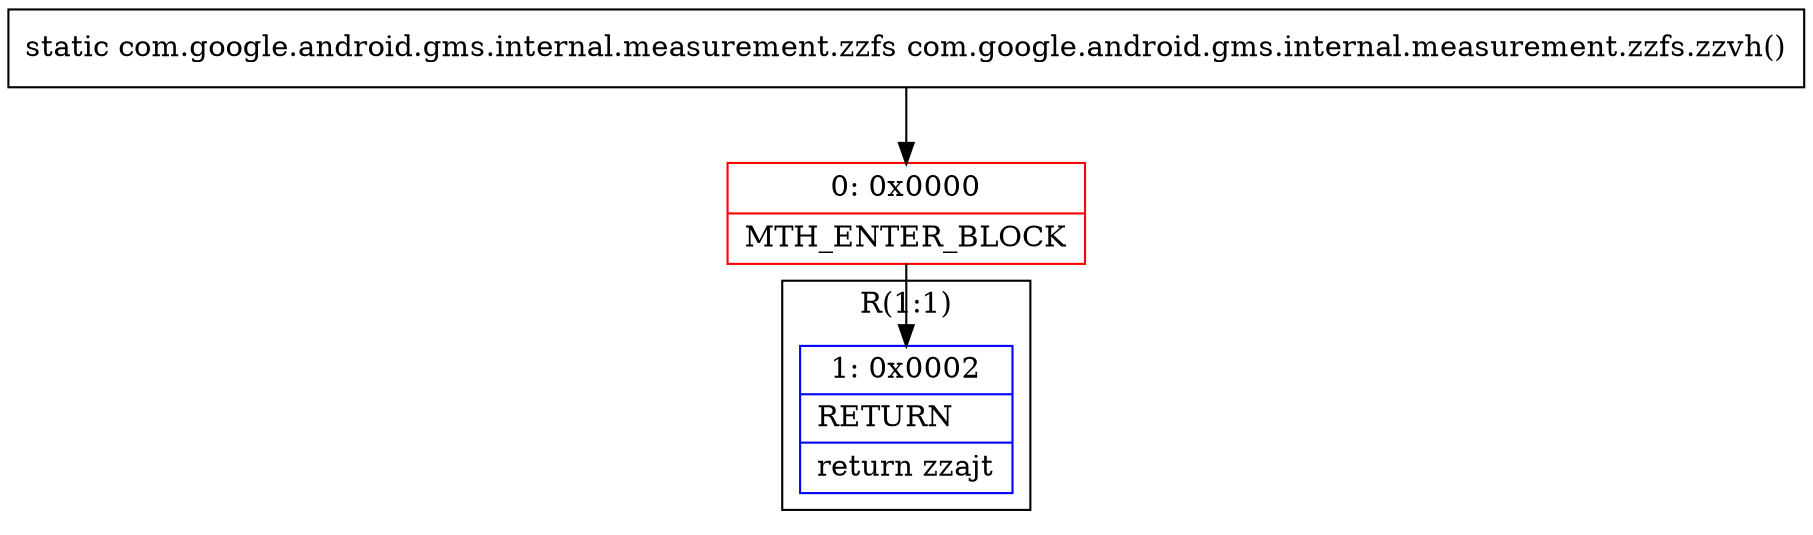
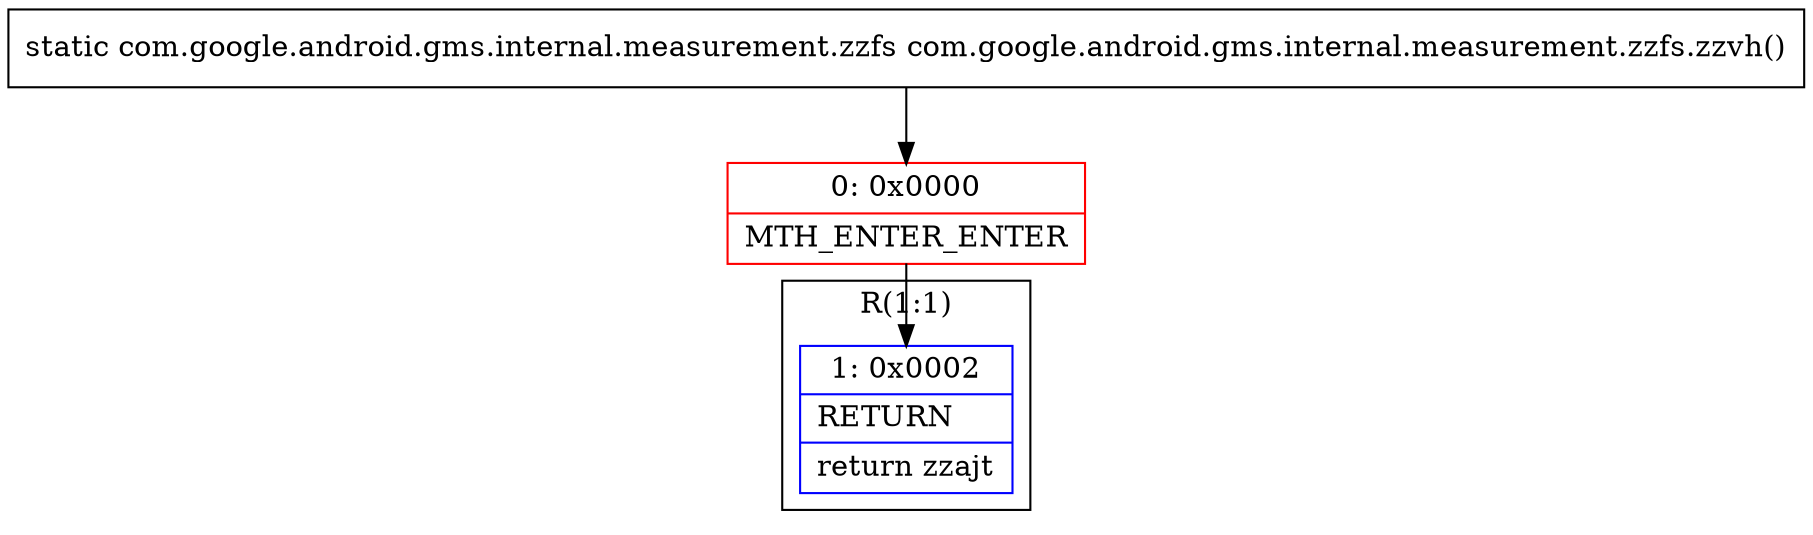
node "0: 0x0000": text "MTH_ENTER_BLOCK" -> "MTH_ENTER_ENTER"
